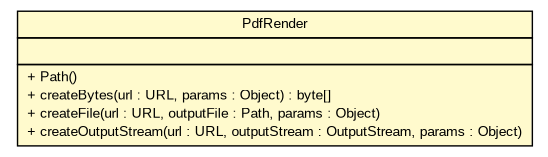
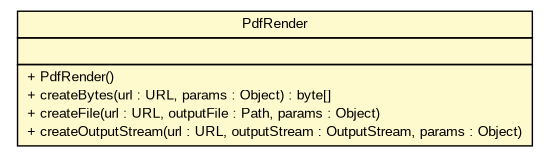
node "PdfRender": text "+ Path()" -> "+ PdfRender()"
